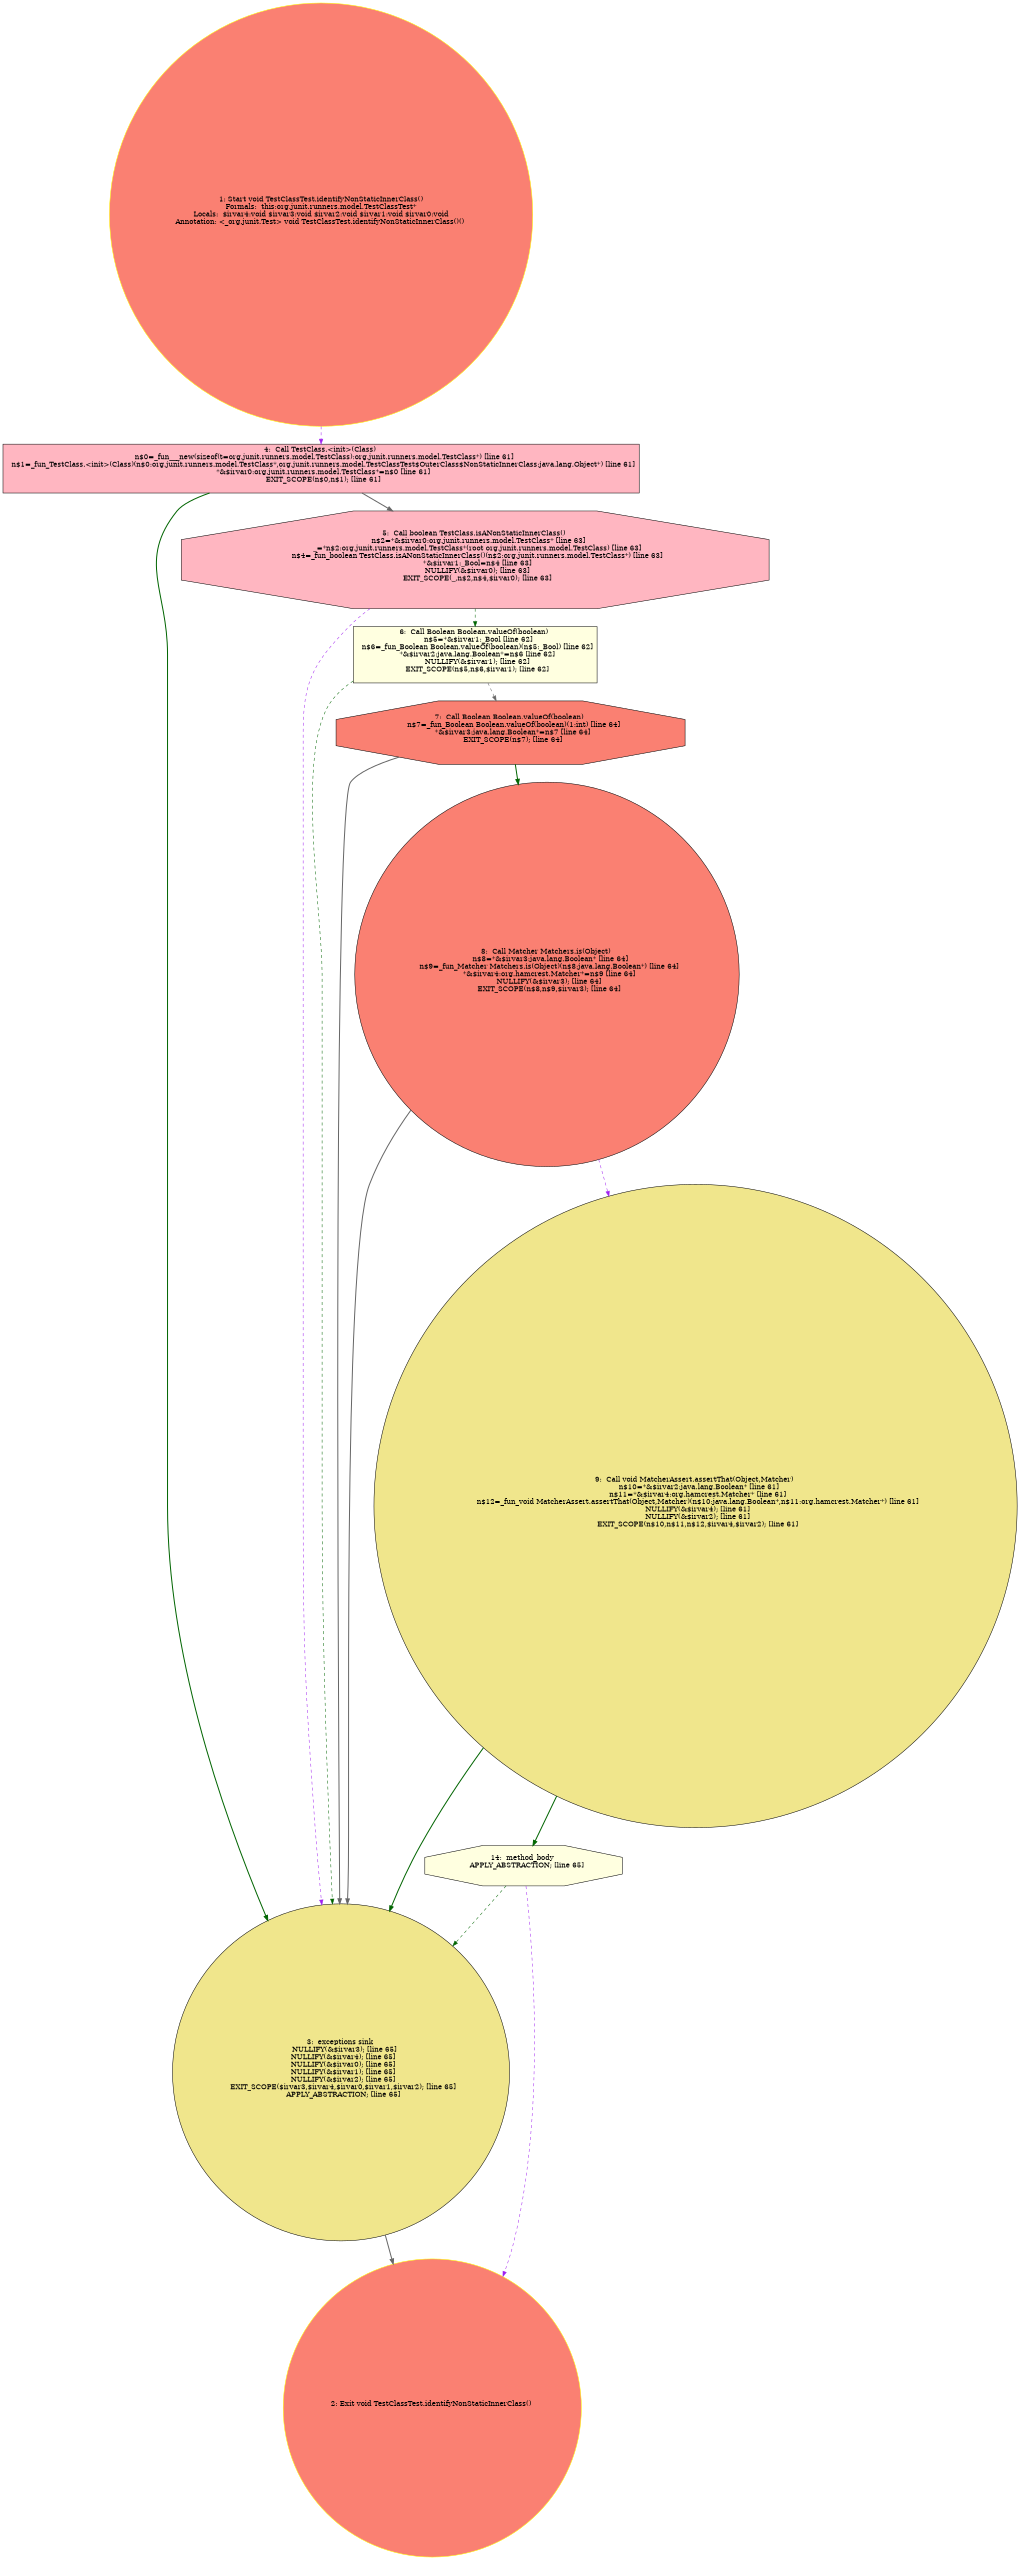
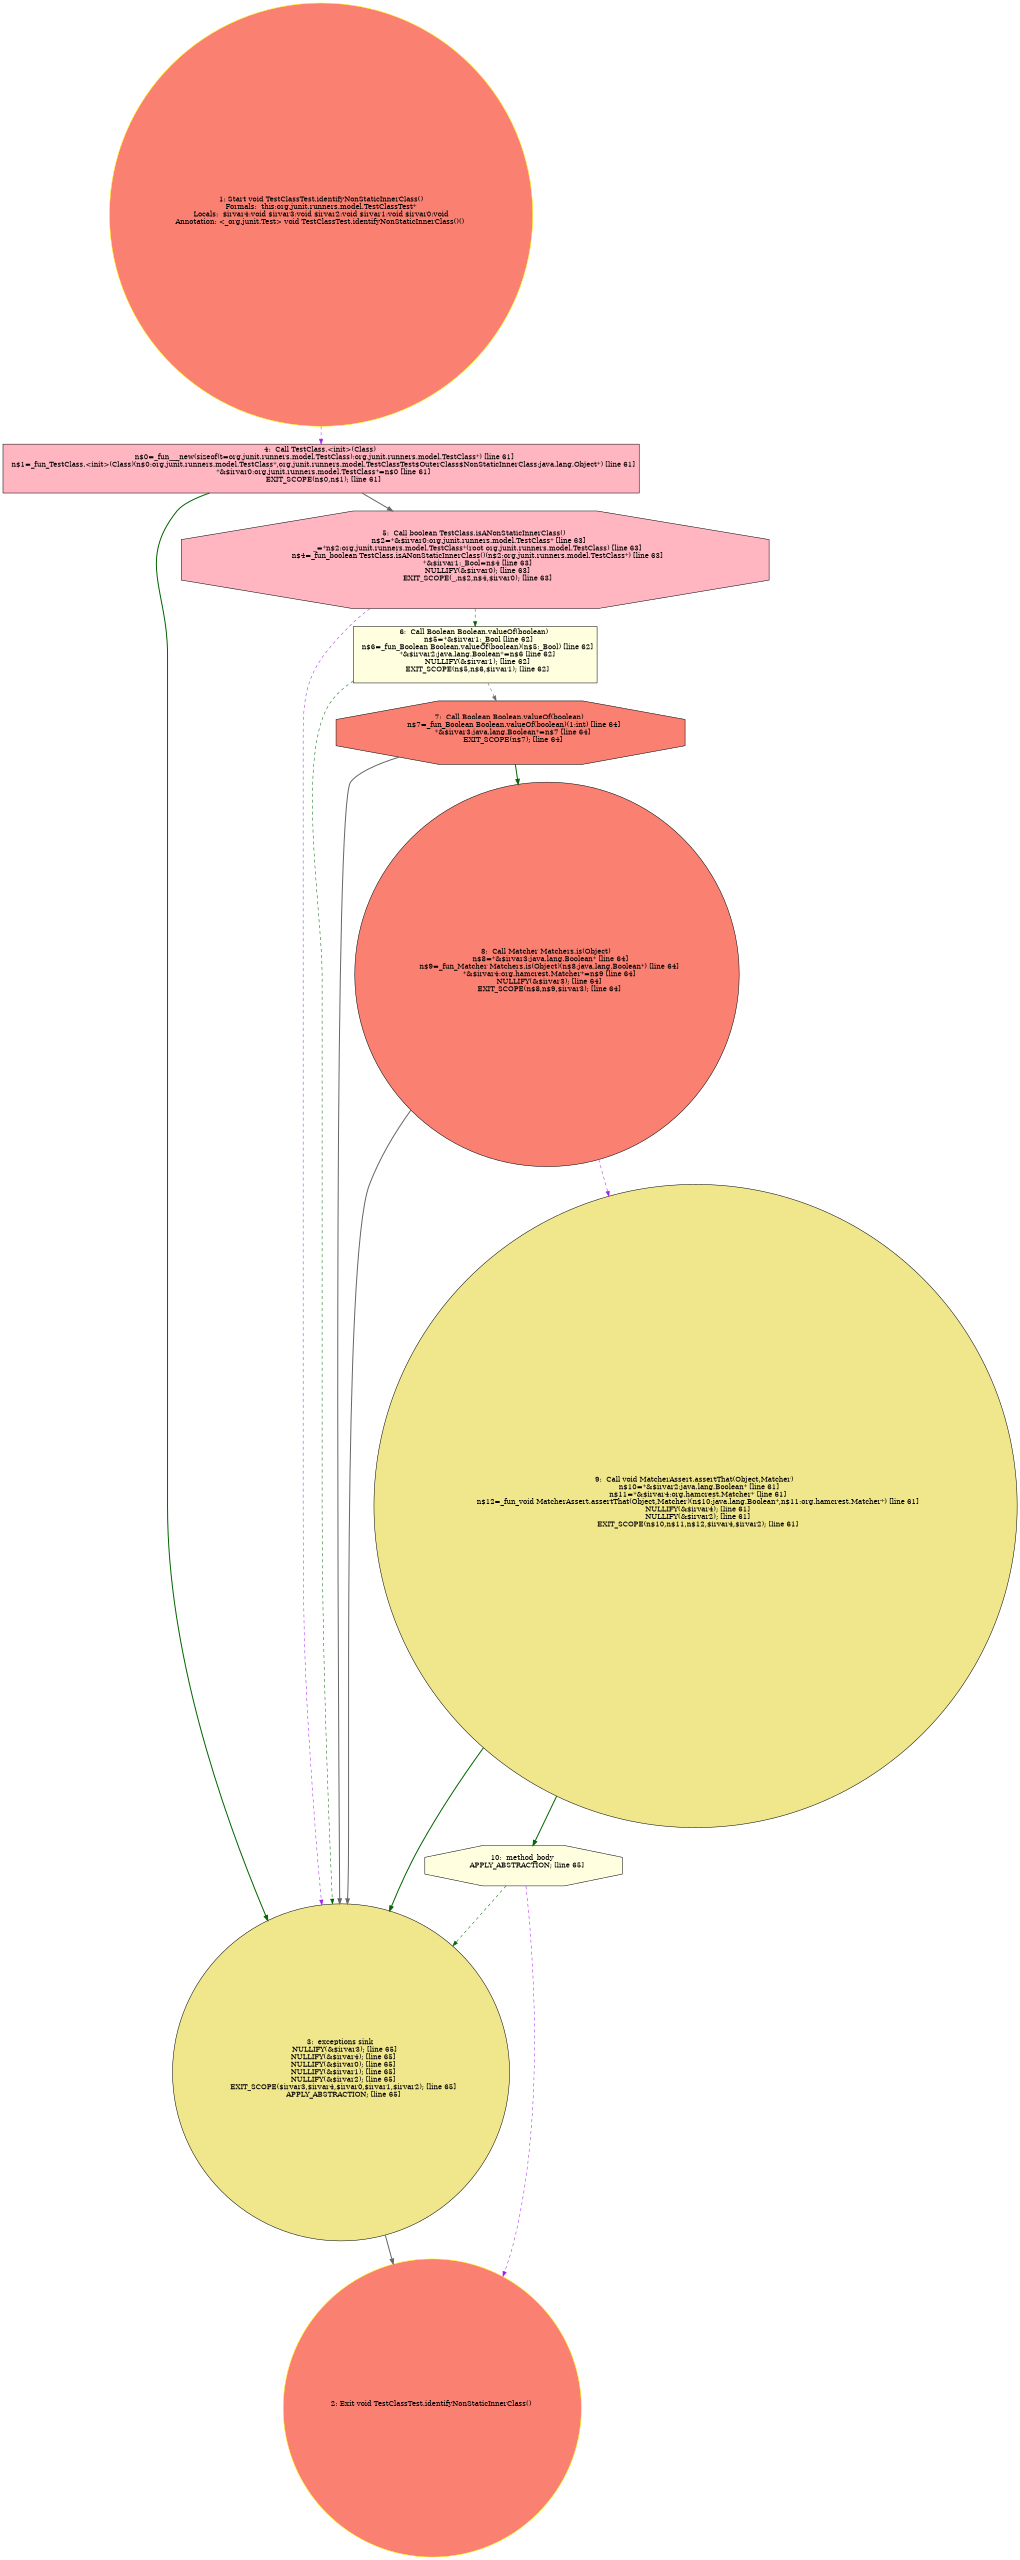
node "14:  method_body APPLY_ABSTRACTION; [line 65]": label "14:  method_body APPLY_ABSTRACTION; [line 65]" -> "10:  method_body APPLY_ABSTRACTION; [line 65]"
